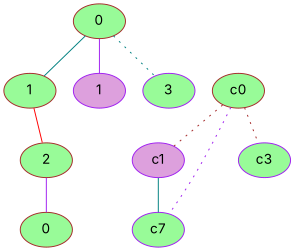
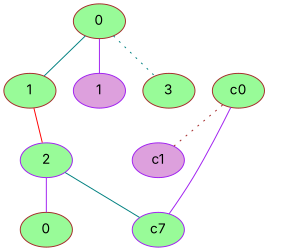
node "3": color purple -> brown
node "2": color brown -> purple
node "c3": removed
edge "c0" -- "c7": style dotted -> solid
edge "c1" -- "c7": now "2" -- "c7"
